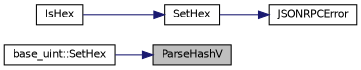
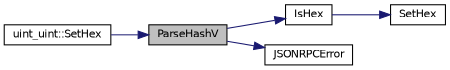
edge "SetHex" -> "JSONRPCError": now "ParseHashV" -> "JSONRPCError"
edge "ParseHashV" -> "IsHex": added
node "base_uint::SetHex": label "base_uint::SetHex" -> "uint_uint::SetHex"
